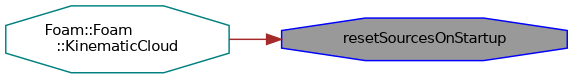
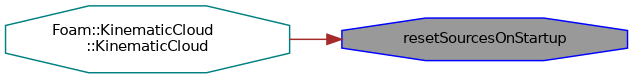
node "Foam::Foam ::KinematicCloud": label "Foam::Foam ::KinematicCloud" -> "Foam::KinematicCloud ::KinematicCloud"
